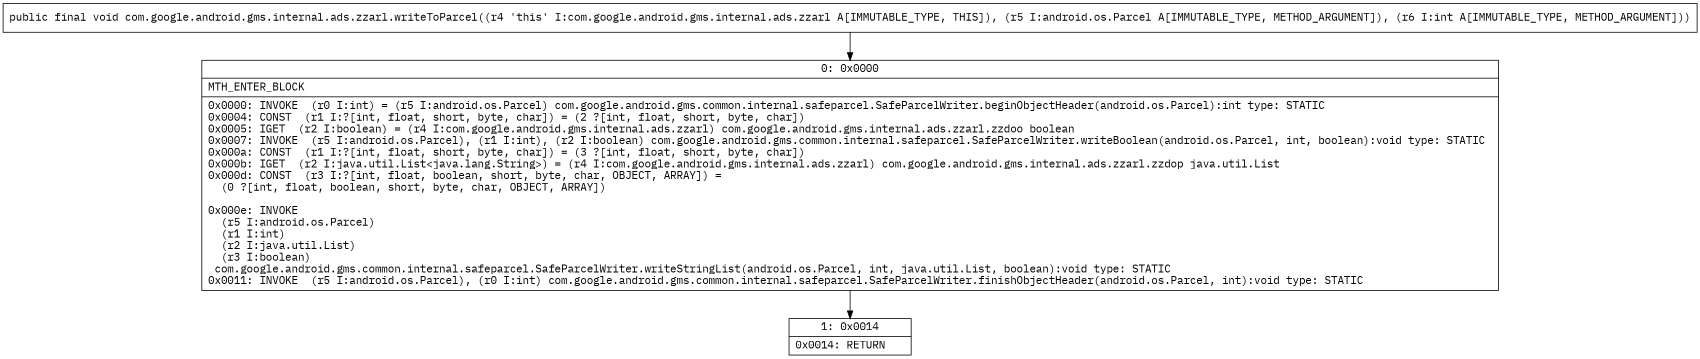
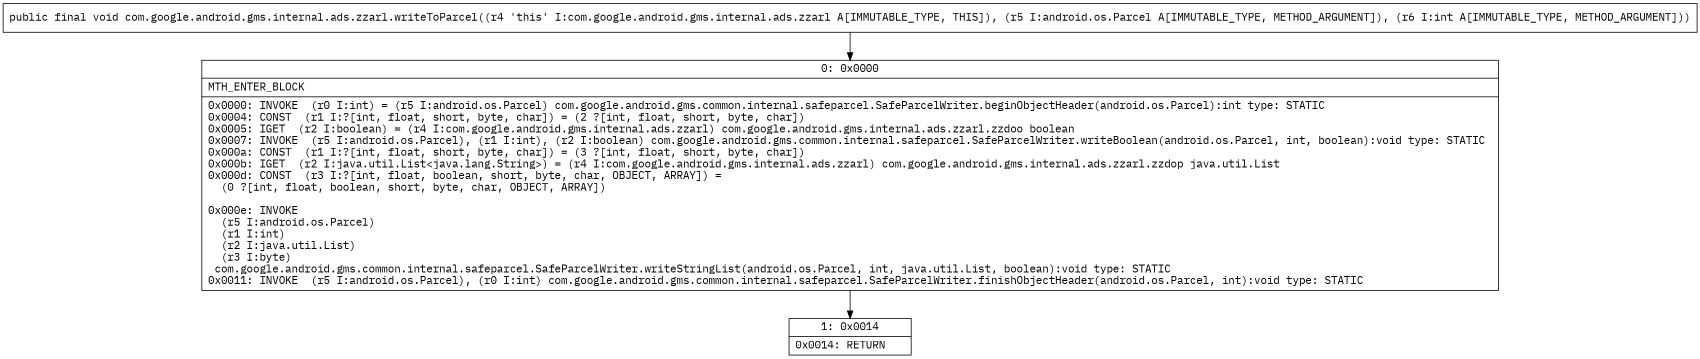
node "0: 0x0000": text "(r3 I:boolean)" -> "(r3 I:byte)"
